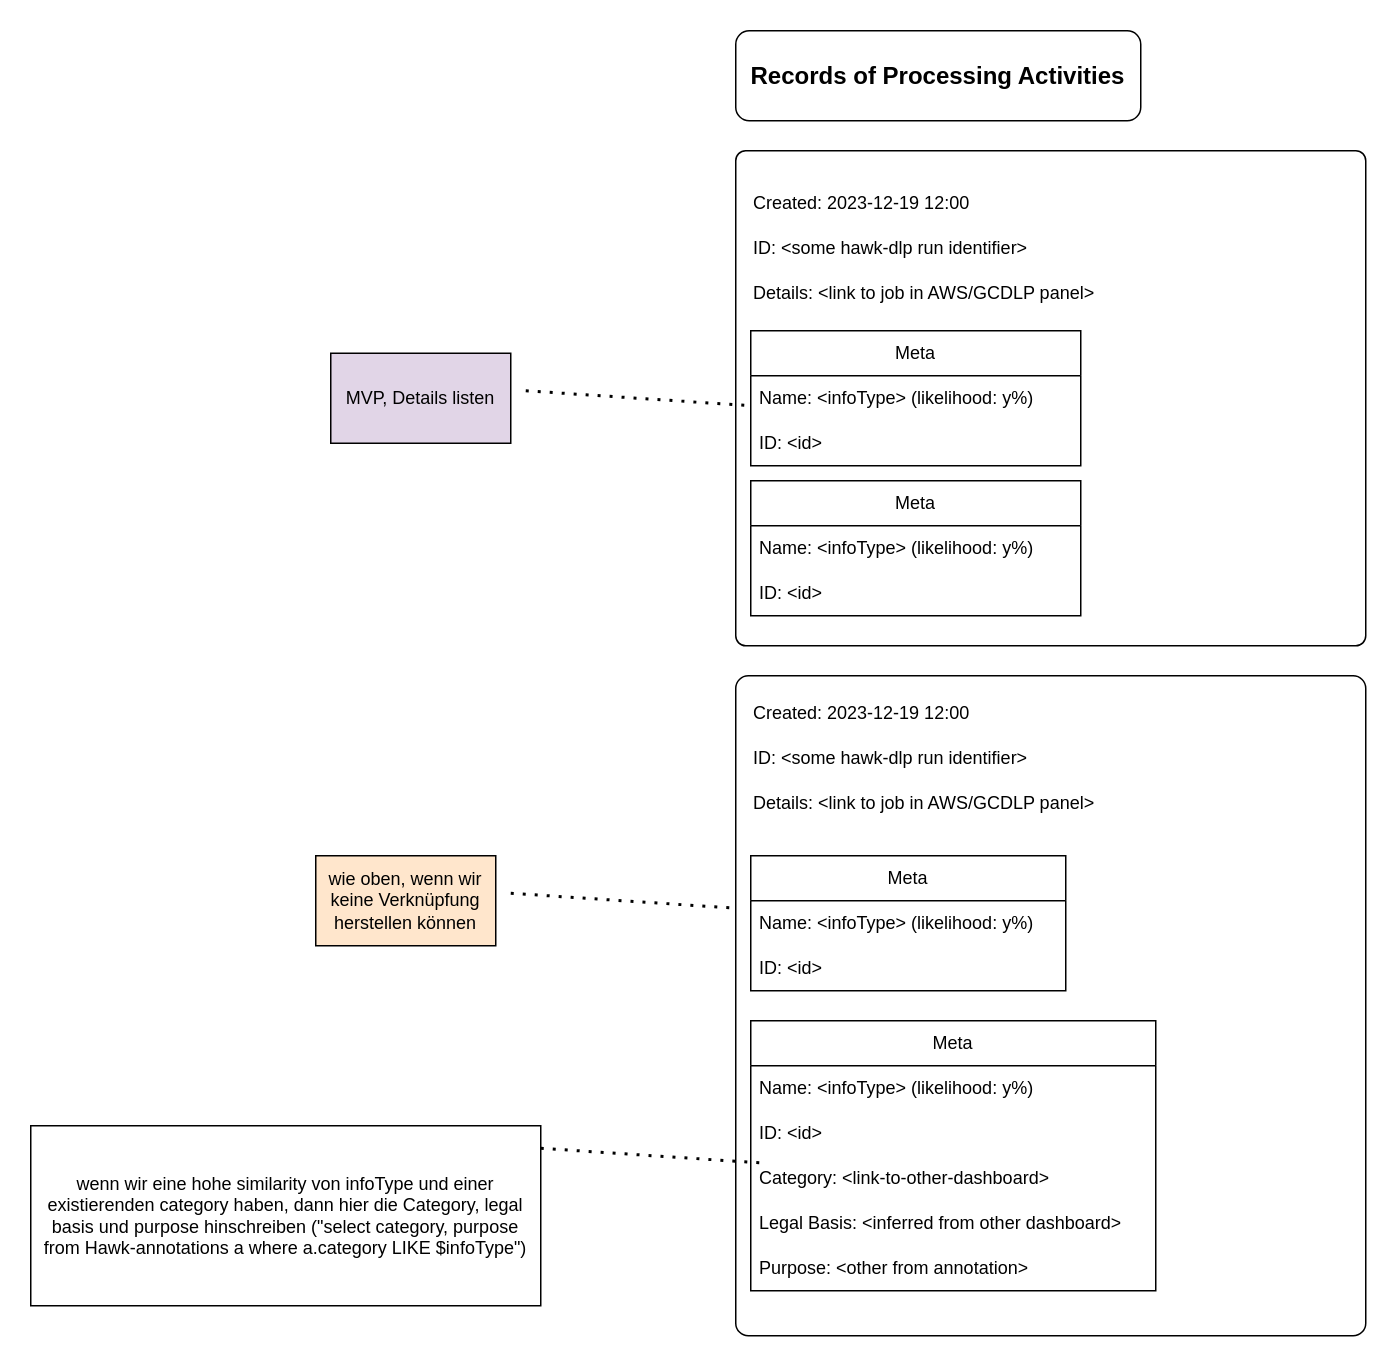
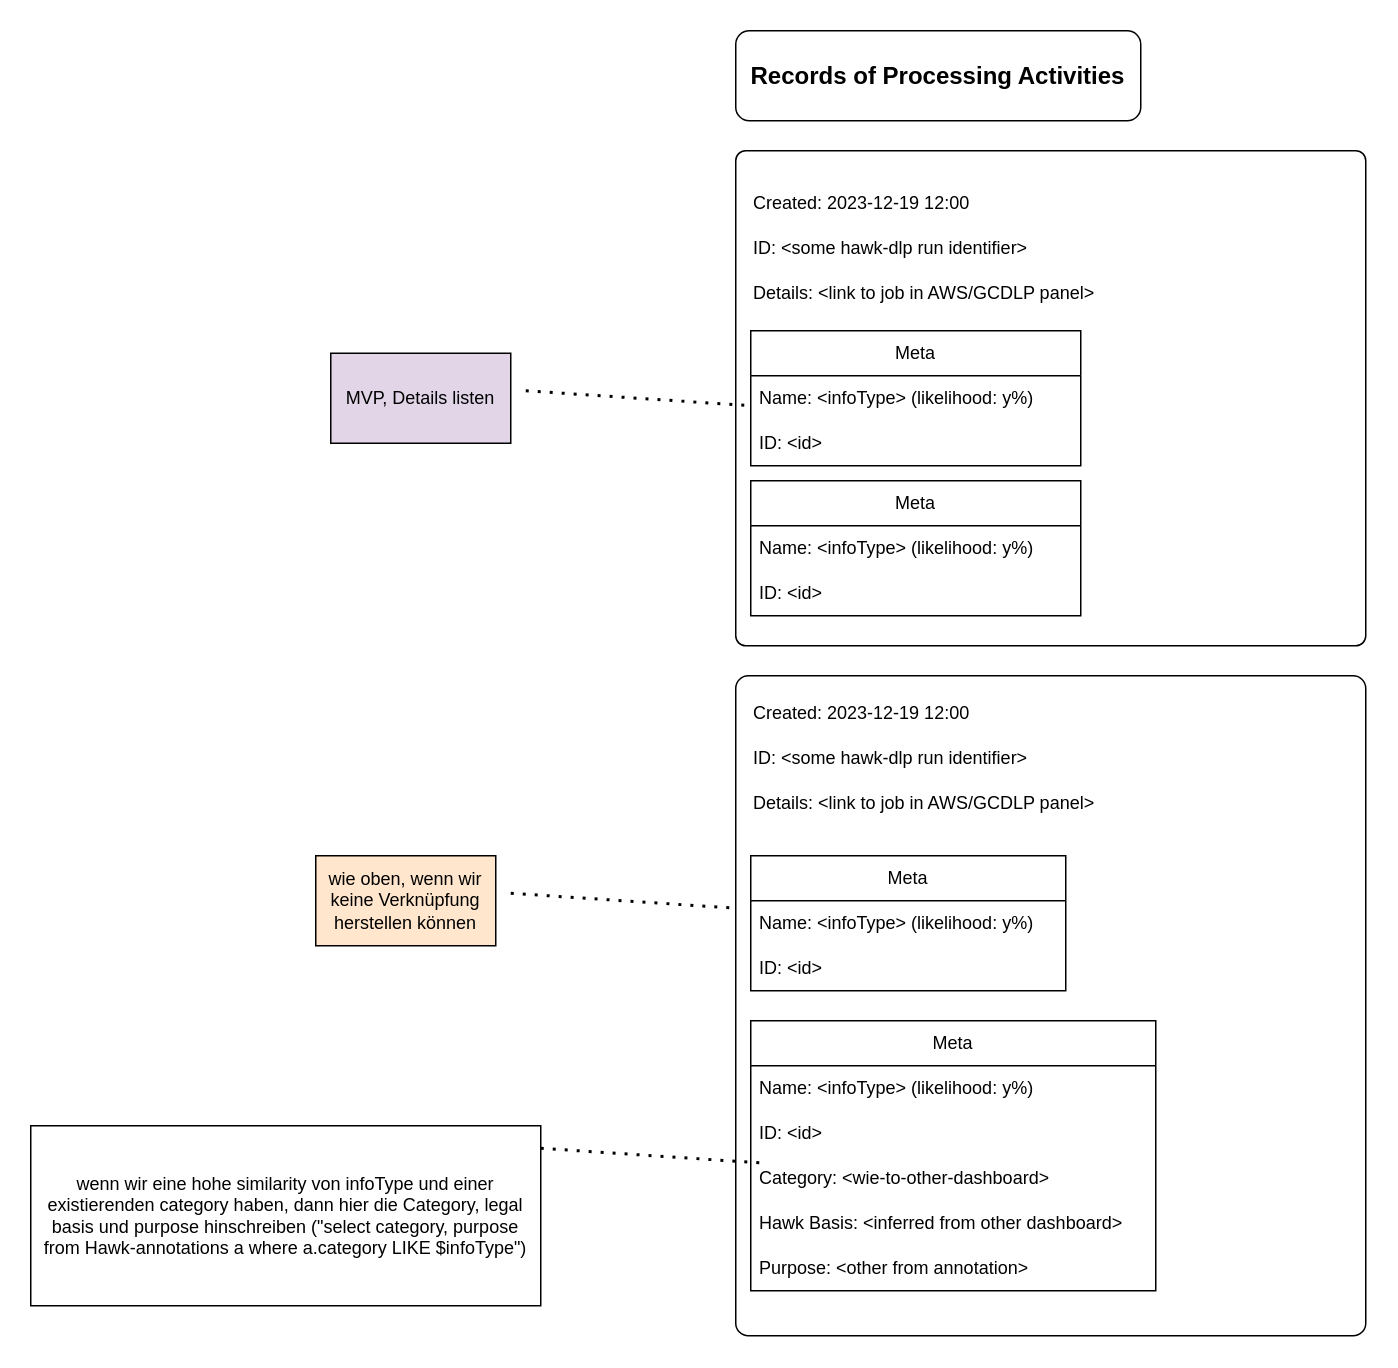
node "Category: <link-to-other-dashboard>": label "Category: <link-to-other-dashboard>" -> "Category: <wie-to-other-dashboard>"
node "Legal Basis: <inferred from other dashboard>": label "Legal Basis: <inferred from other dashboard>" -> "Hawk Basis: <inferred from other dashboard>"
